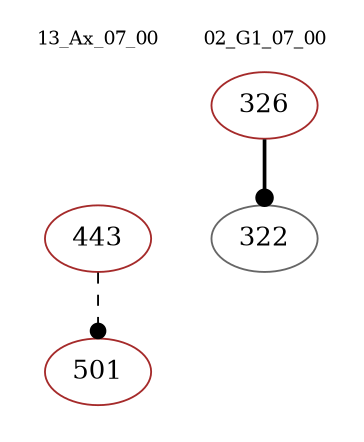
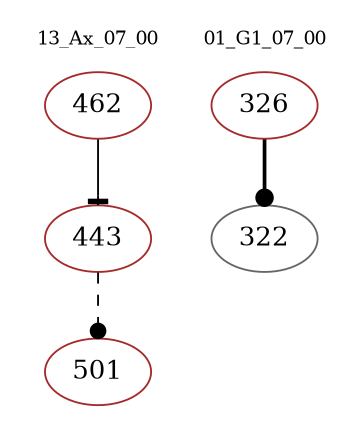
cluster "02_G1_07_00": label "02_G1_07_00" -> "01_G1_07_00"
node "462": added
